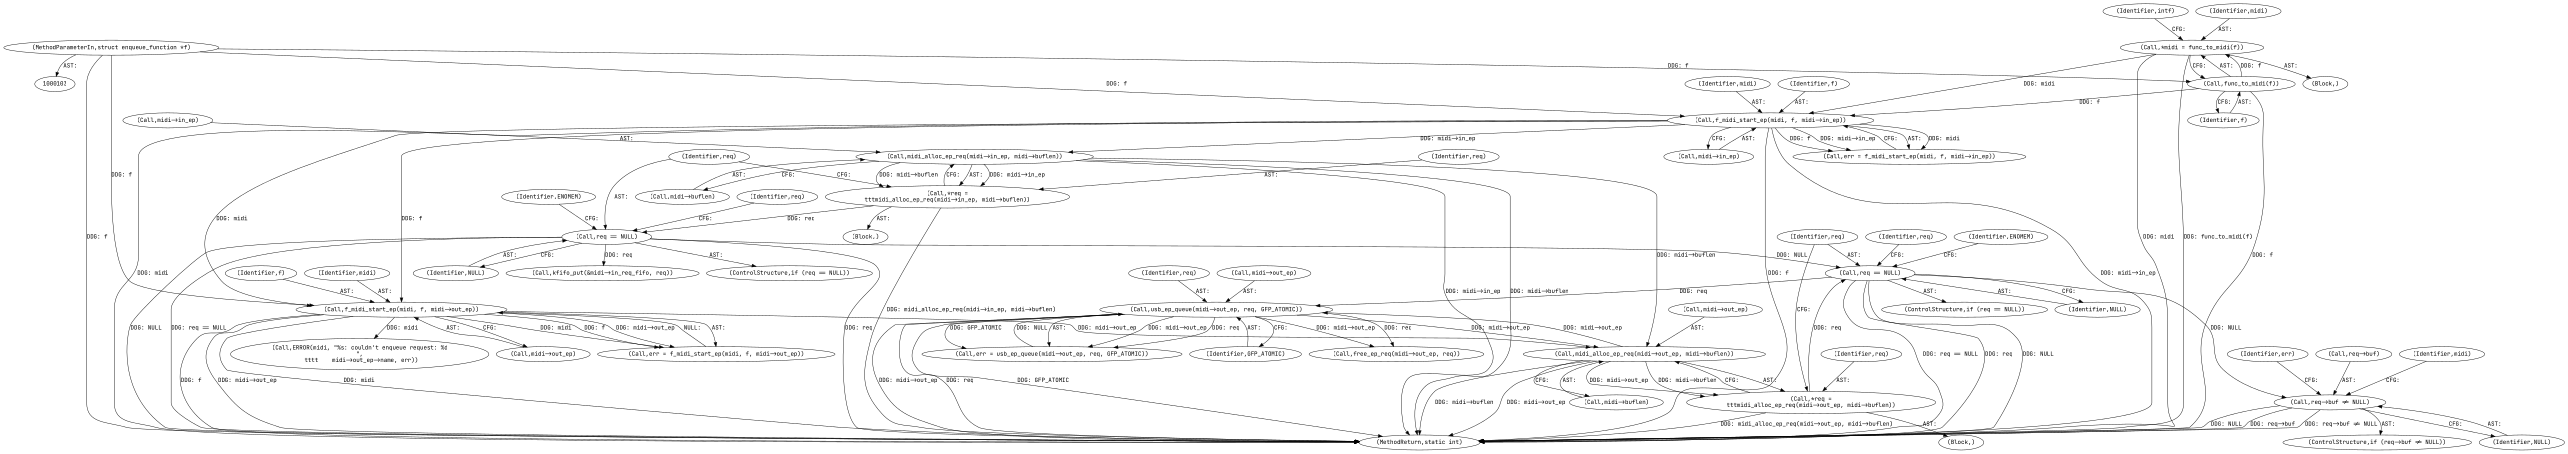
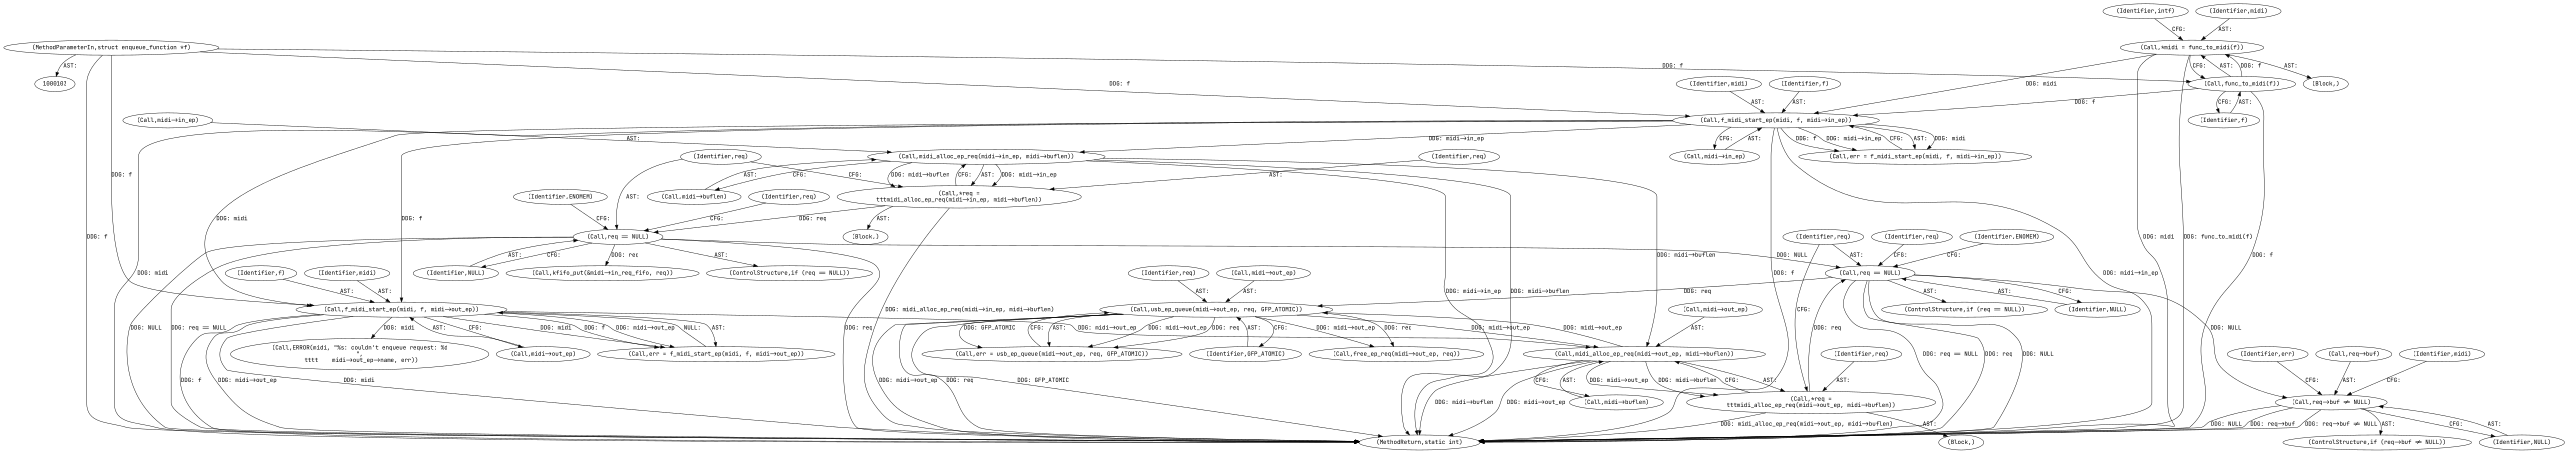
edge "(Call,err = usb_ep_queue(midi->out_ep, req, GFP_ATOMIC))" -> "(Call,usb_ep_queue(midi->out_ep, req, GFP_ATOMIC))": label "DDG: NULL" -> "CFG: "
